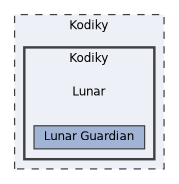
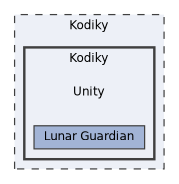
node "Lunar": label "Lunar" -> "Unity"
